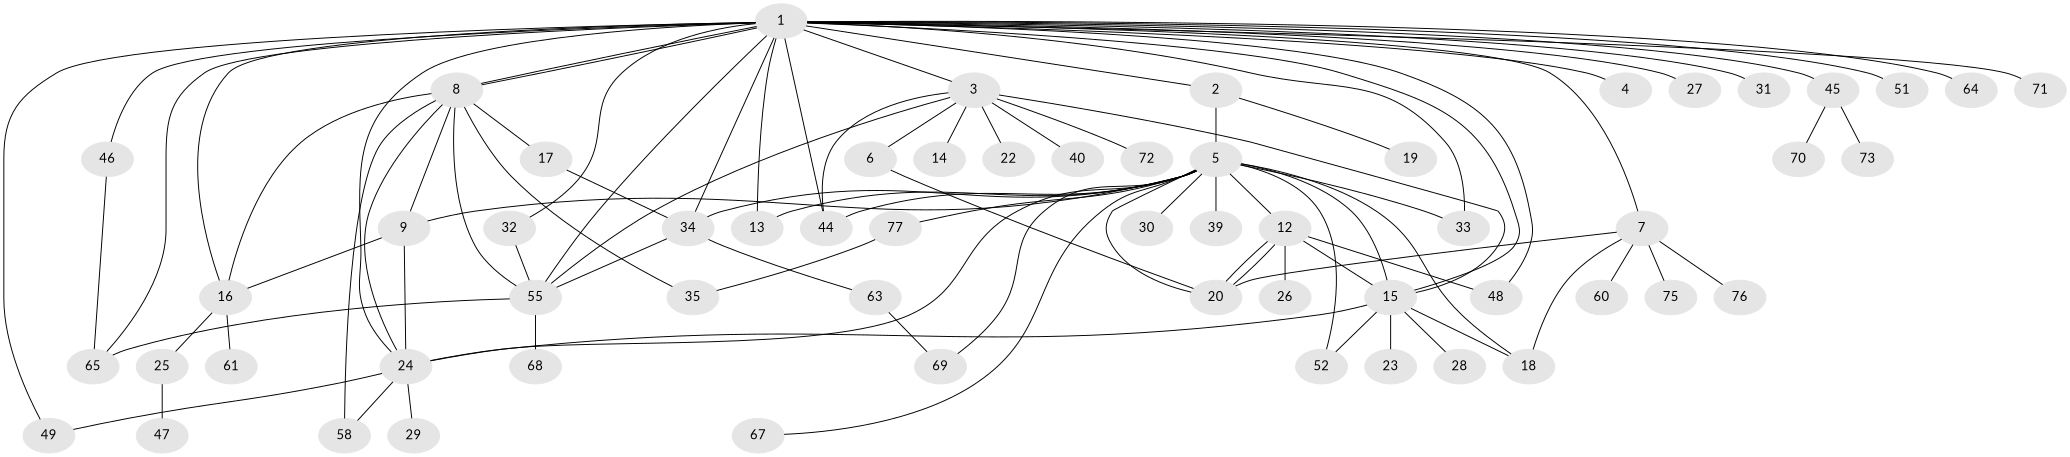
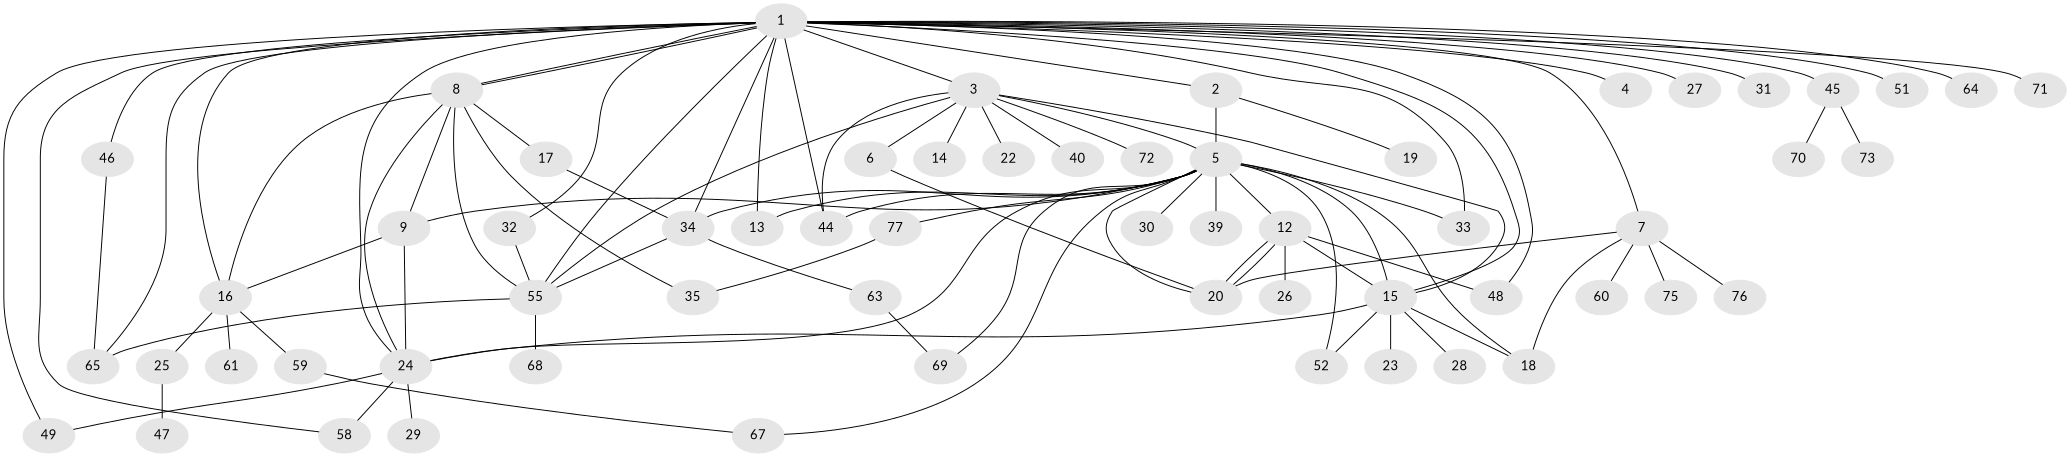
edge "3" -- "5": added
edge "8" -- "58": now "1" -- "58"
node "59": added
